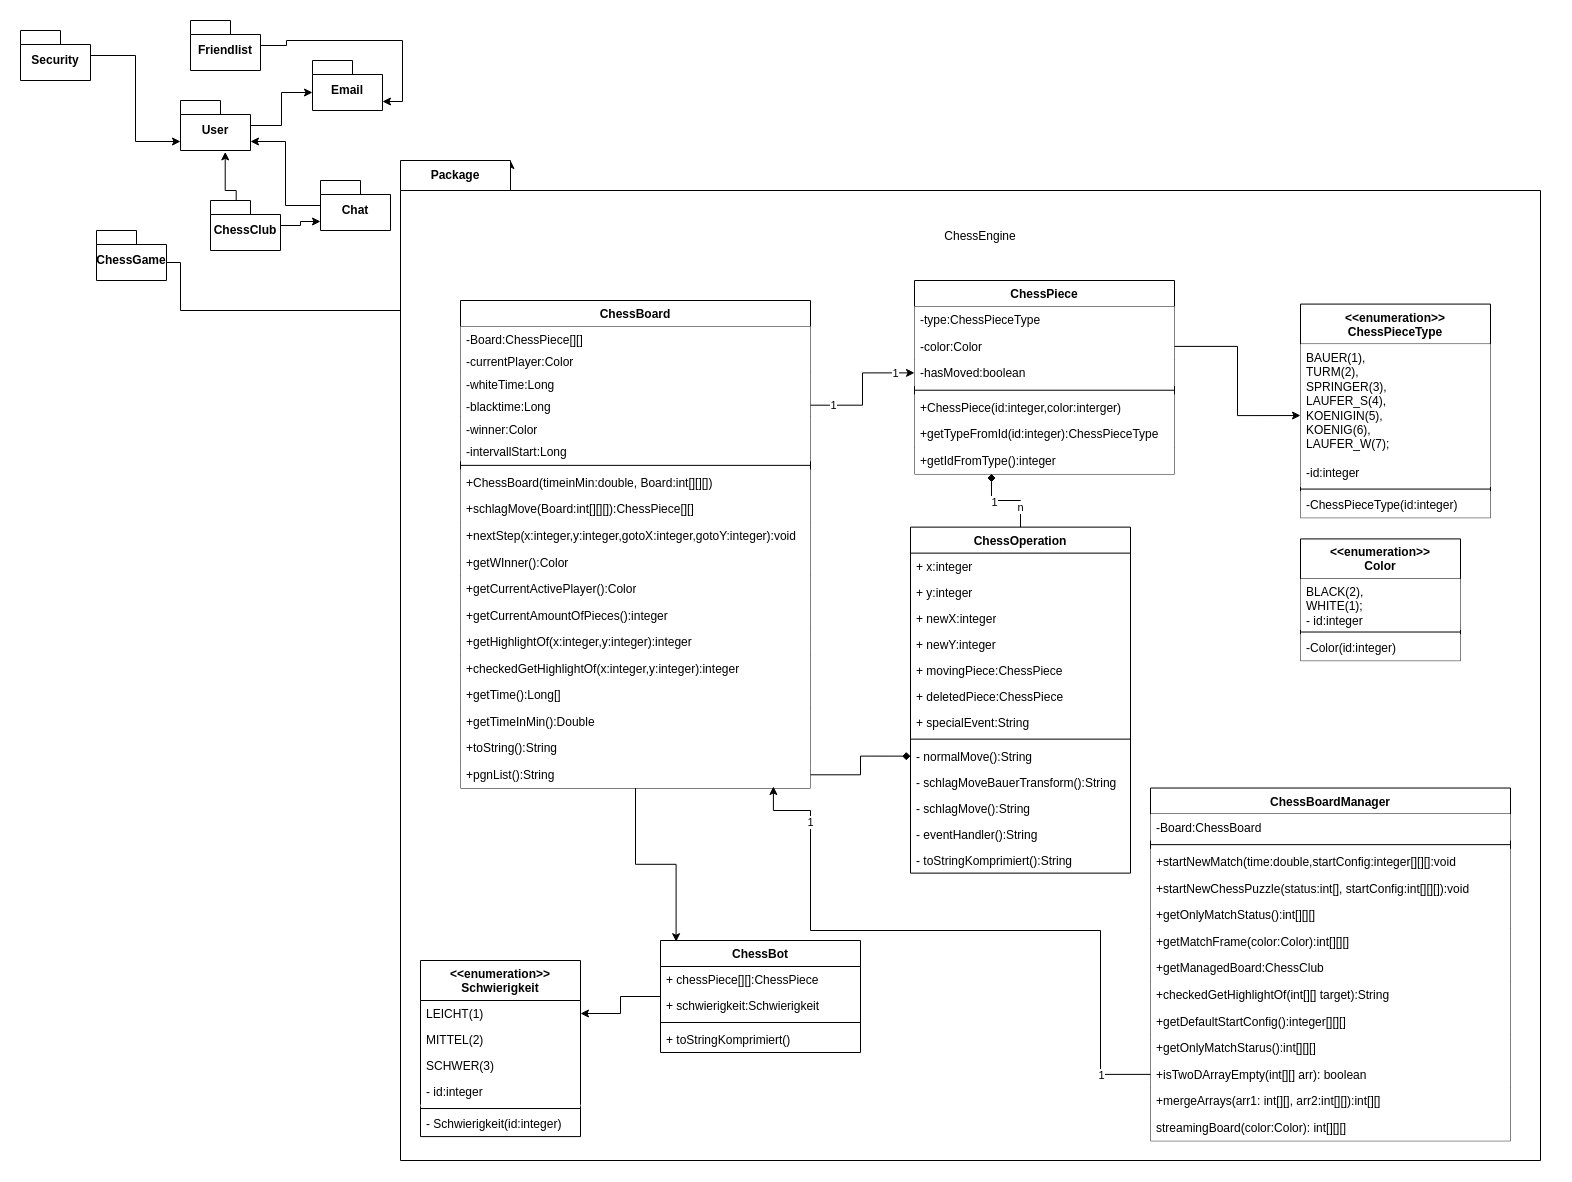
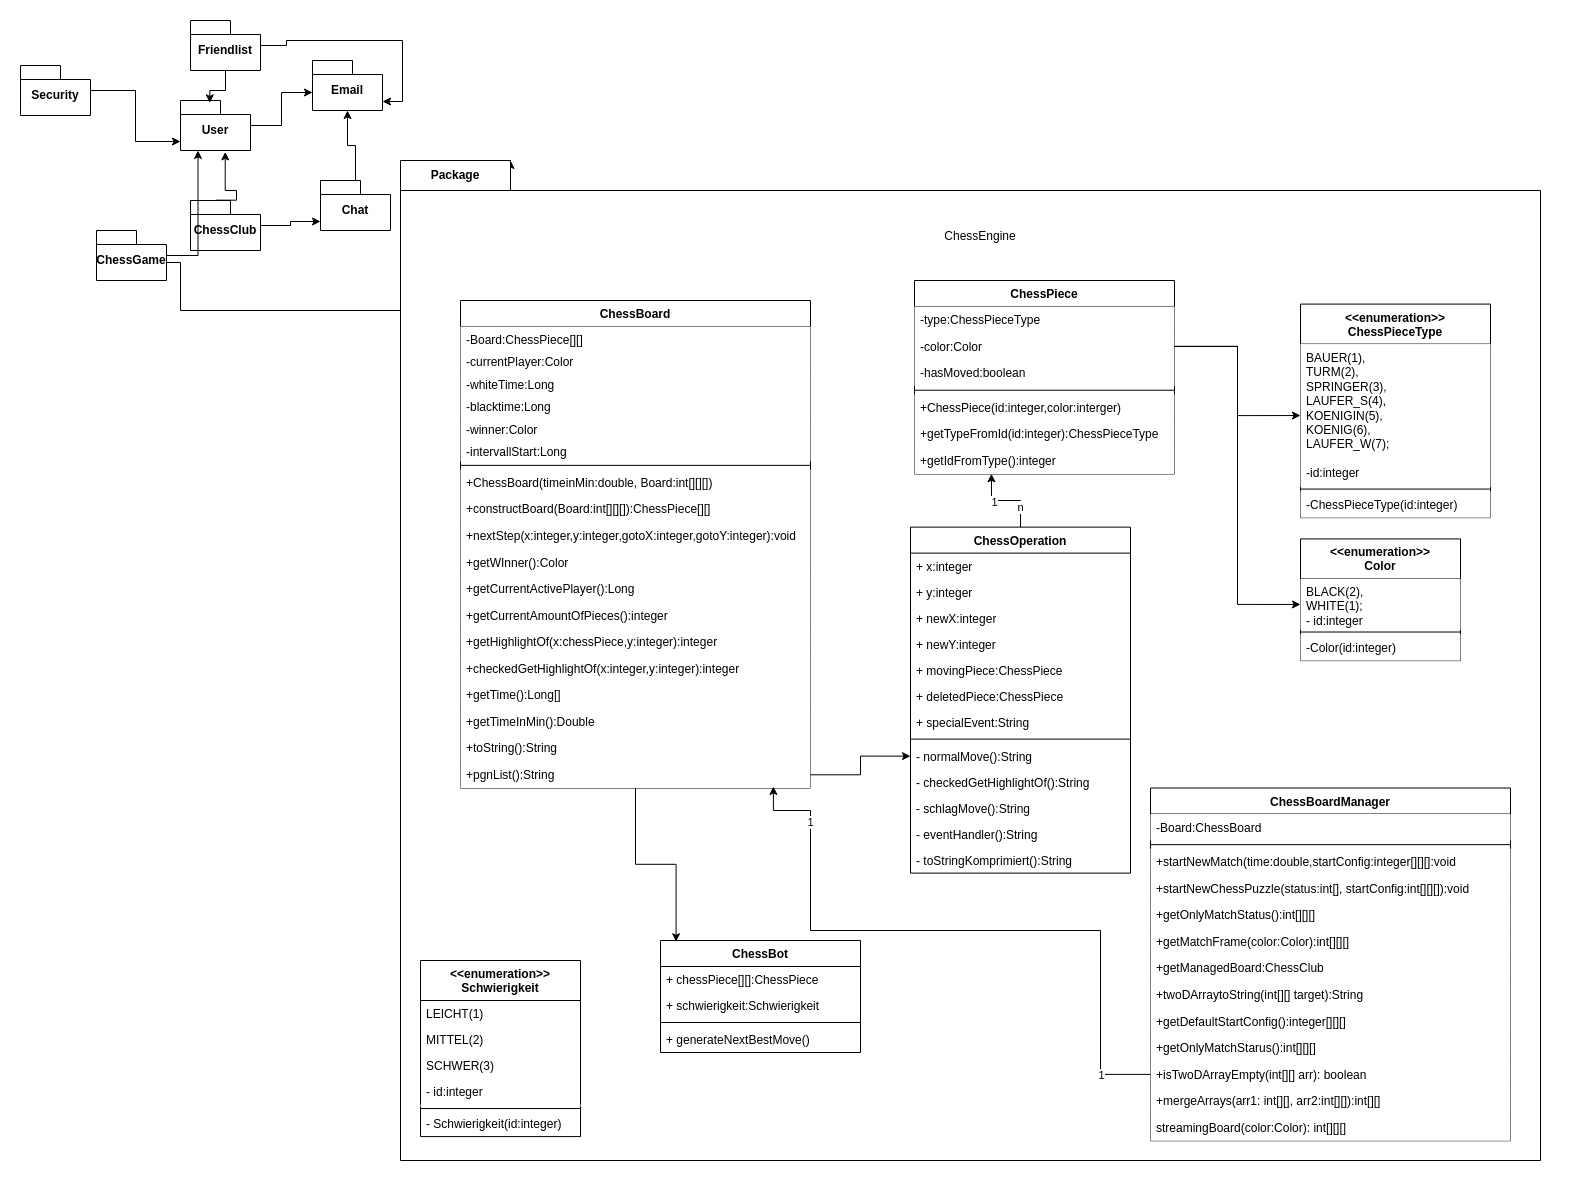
node "Security": moved (56, 56) -> (56, 91)
edge "Friendlist" -> "User": added
edge "Chat" -> "User": now "Chat" -> "Email"
edge "ChessGame" -> "User": added
node "ChessClub": moved (246, 226) -> (226, 226)
edge "-blacktime:Long" -> "-hasMoved:boolean": removed, labels "1", "1"
edge "ChessOperation" -> "+getIdFromType():integer": arrowhead diamond -> classic
node "+schlagMove(Board:int[][][]):ChessPiece[][]": label "+schlagMove(Board:int[][][]):ChessPiece[][]" -> "+constructBoard(Board:int[][][]):ChessPiece[][]"
edge "-color:Color" -> "BLACK(2), WHITE(1); - id:integer": added
node "+getCurrentActivePlayer():Color": label "+getCurrentActivePlayer():Color" -> "+getCurrentActivePlayer():Long"
node "+getHighlightOf(x:integer,y:integer):integer": label "+getHighlightOf(x:integer,y:integer):integer" -> "+getHighlightOf(x:chessPiece,y:integer):integer"
edge "+pgnList():String" -> "- normalMove():String": arrowhead diamond -> classic
node "- schlagMoveBauerTransform():String": label "- schlagMoveBauerTransform():String" -> "- checkedGetHighlightOf():String"
node "+checkedGetHighlightOf(int[][] target):String": label "+checkedGetHighlightOf(int[][] target):String" -> "+twoDArraytoString(int[][] target):String"
edge "ChessBot" -> "LEICHT(1)": removed
node "+ toStringKomprimiert()": label "+ toStringKomprimiert()" -> "+ generateNextBestMove()"
